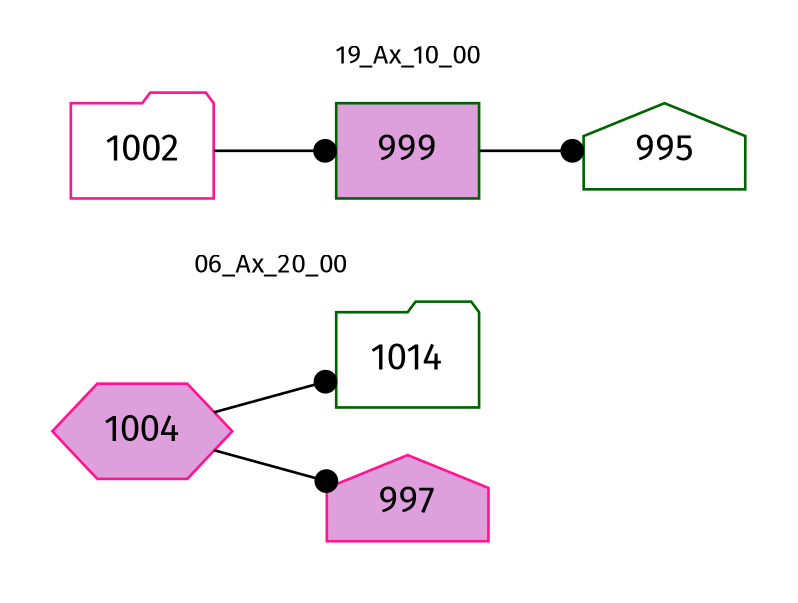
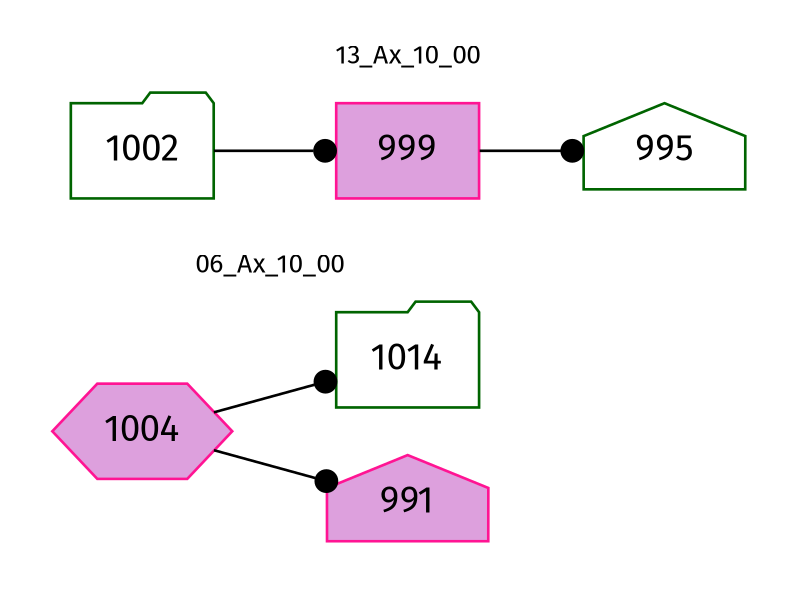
cluster "19_Ax_10_00": label "19_Ax_10_00" -> "13_Ax_10_00"
node "1002": color deeppink -> darkgreen
node "999": color darkgreen -> deeppink
cluster "06_Ax_20_00": label "06_Ax_20_00" -> "06_Ax_10_00"
node "997": label "997" -> "991"
